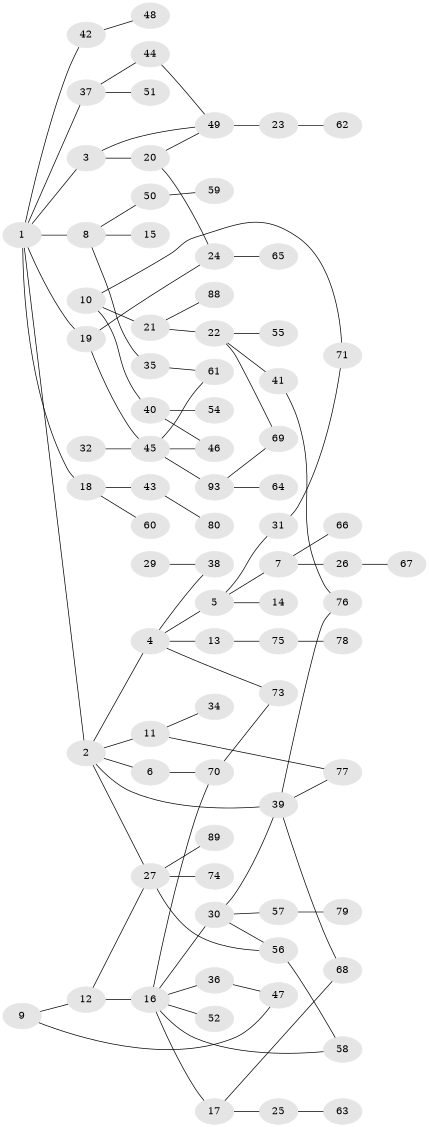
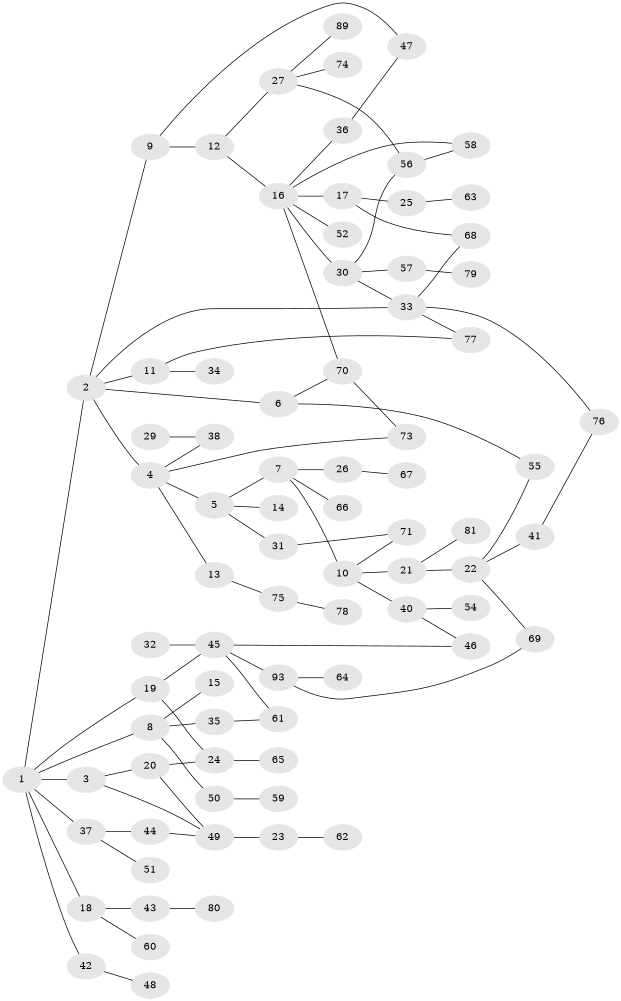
node "88": label "88" -> "81"
edge "6" -- "55": added
edge "7" -- "10": added
node "39": label "39" -> "33"
edge "2" -- "27": now "2" -- "9"
